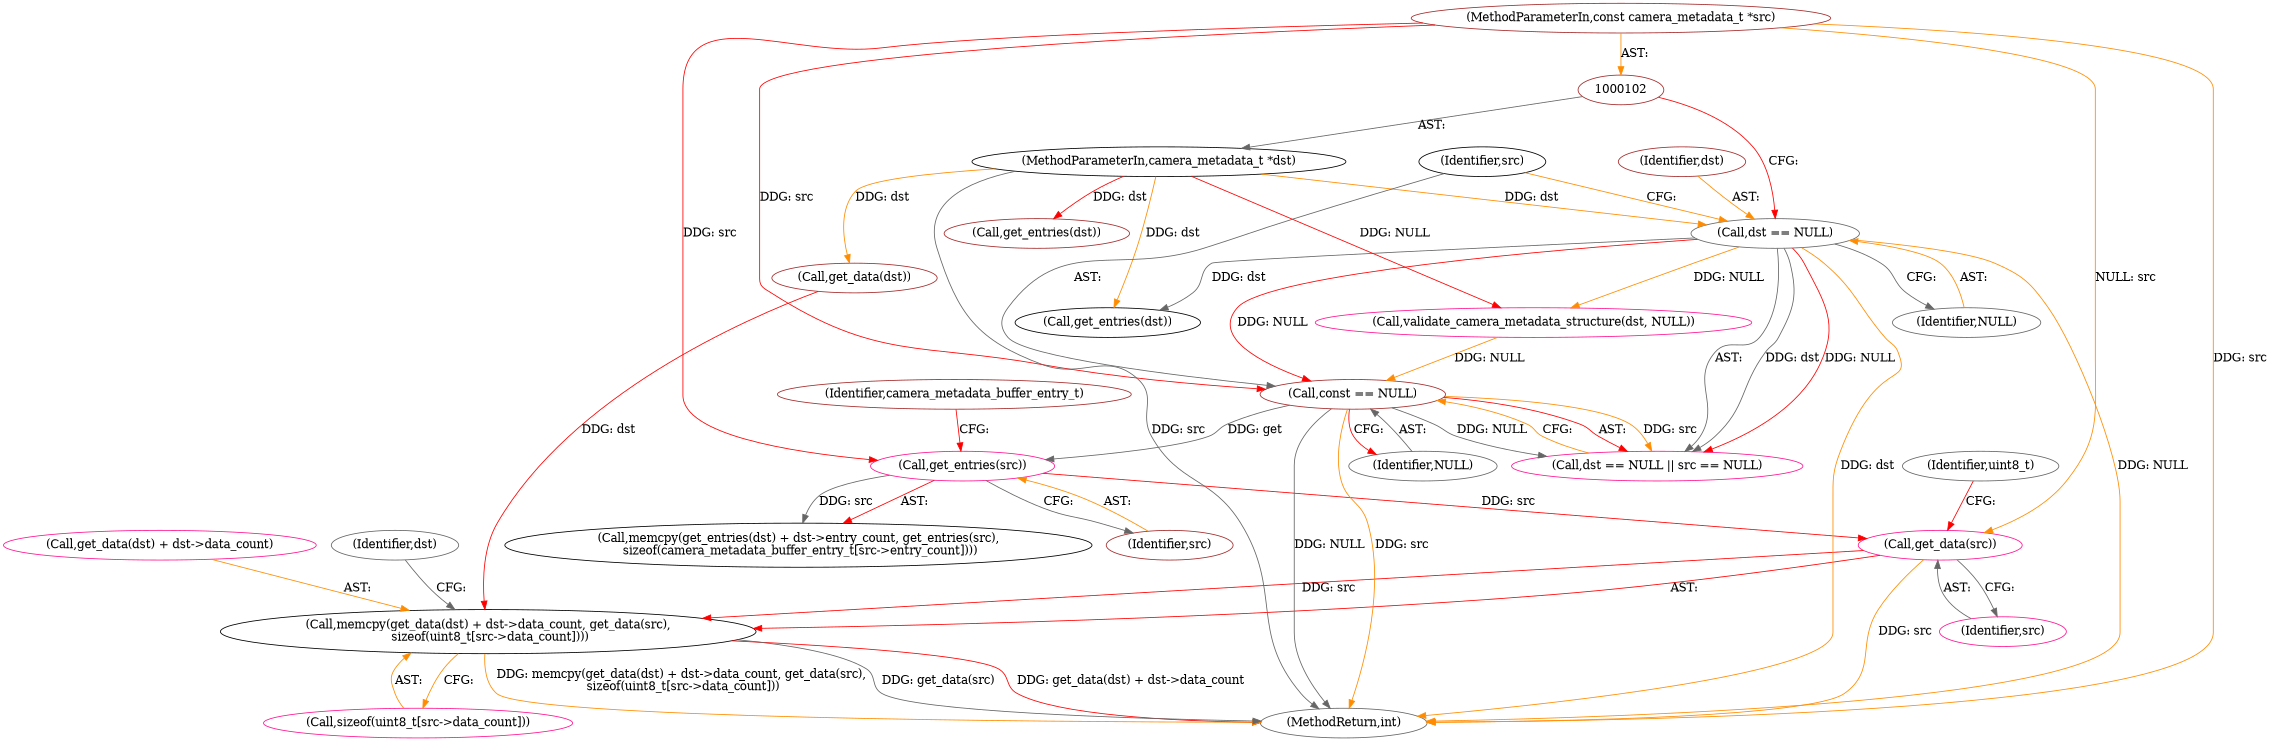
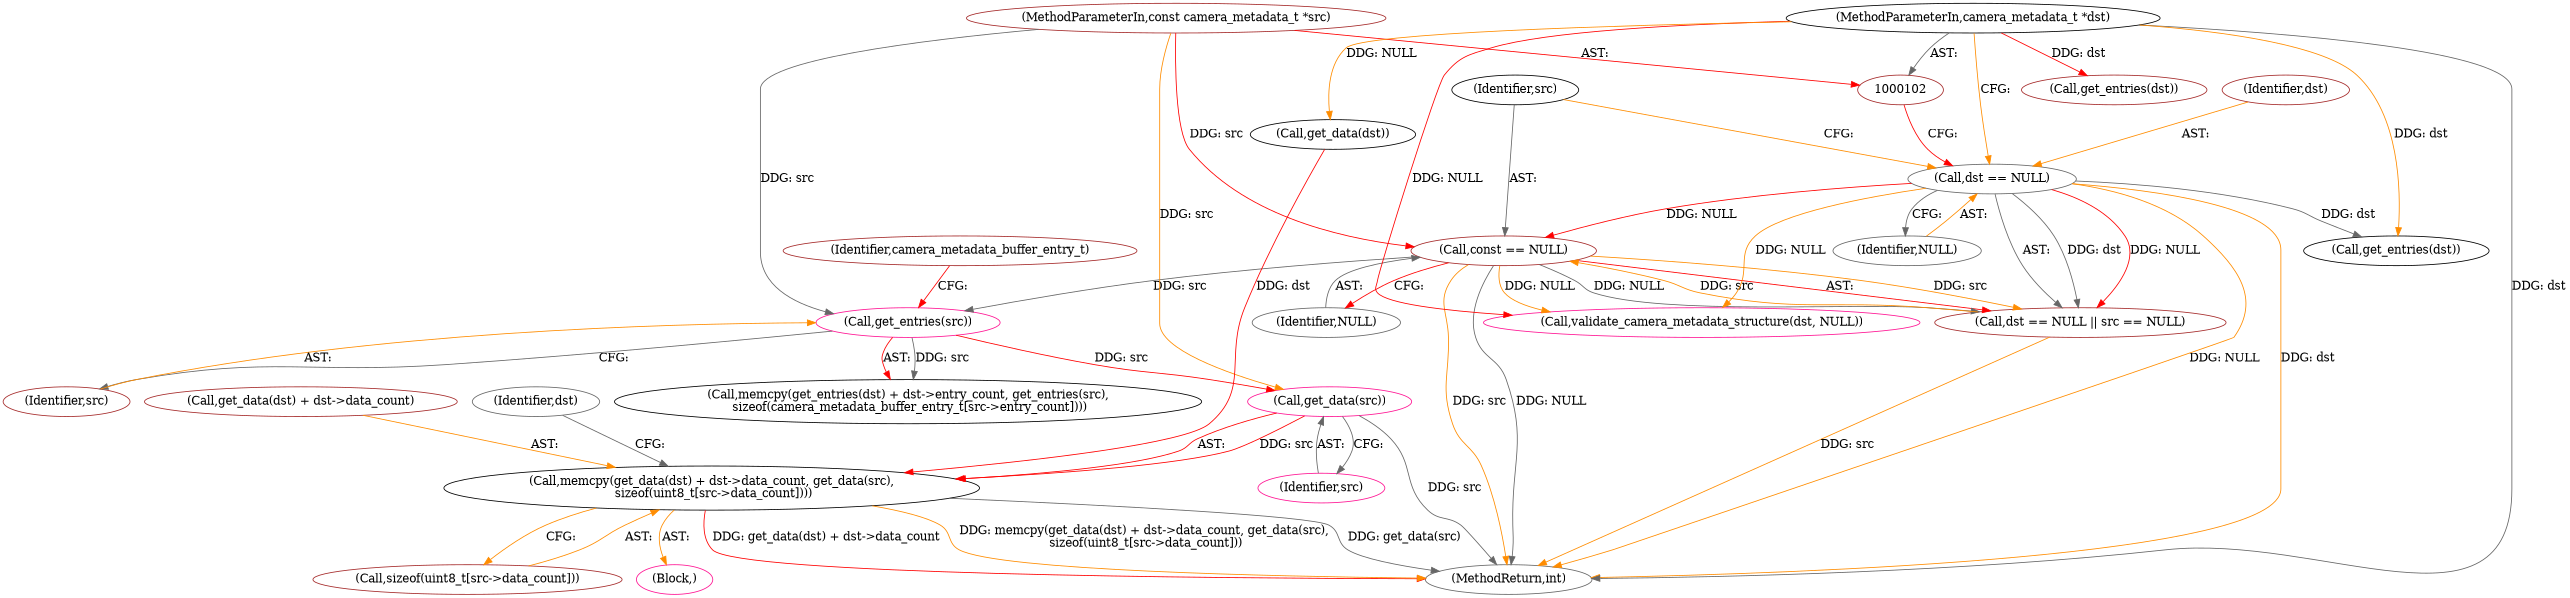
edge "(MethodParameterIn,const camera_metadata_t *src)" -> "(Call,get_entries(src))": color red -> gray40
edge "(MethodParameterIn,const camera_metadata_t *src)" -> "1000102": color darkorange -> red
edge "1000102" -> "(MethodParameterIn,camera_metadata_t *dst)": reversed
edge "(MethodParameterIn,camera_metadata_t *dst)" -> "(Call,get_data(dst))": label "DDG: dst" -> "DDG: NULL"
edge "(MethodParameterIn,camera_metadata_t *dst)" -> "(Call,dst == NULL)": label "DDG: dst" -> "CFG: "
node "(Call,get_data(dst))": color brown -> black
edge "(MethodParameterIn,const camera_metadata_t *src)" -> "(Call,get_data(src))": label "NULL: src" -> "DDG: src"
edge "(Call,validate_camera_metadata_structure(dst, NULL))" -> "(Call,const == NULL)": reversed
edge "(MethodParameterIn,camera_metadata_t *dst)" -> "(MethodReturn,int)": label "DDG: src" -> "DDG: dst"
edge "(Call,const == NULL)" -> "(Call,get_entries(src))": label "DDG: get" -> "DDG: src"
edge "(Call,dst == NULL || src == NULL)" -> "(Call,const == NULL)": label "CFG: " -> "DDG: src"
node "(Call,dst == NULL || src == NULL)": color deeppink -> brown
node "(Identifier,uint8_t)": removed
node "(Call,get_data(dst) + dst->data_count)": color deeppink -> brown
edge "(MethodParameterIn,const camera_metadata_t *src)" -> "(MethodReturn,int)": now "(Call,dst == NULL || src == NULL)" -> "(MethodReturn,int)"
node "(Block,)": added
edge "(Call,get_data(src))" -> "(MethodReturn,int)": color darkorange -> gray40
node "(Call,sizeof(uint8_t[src->data_count]))": color deeppink -> brown
